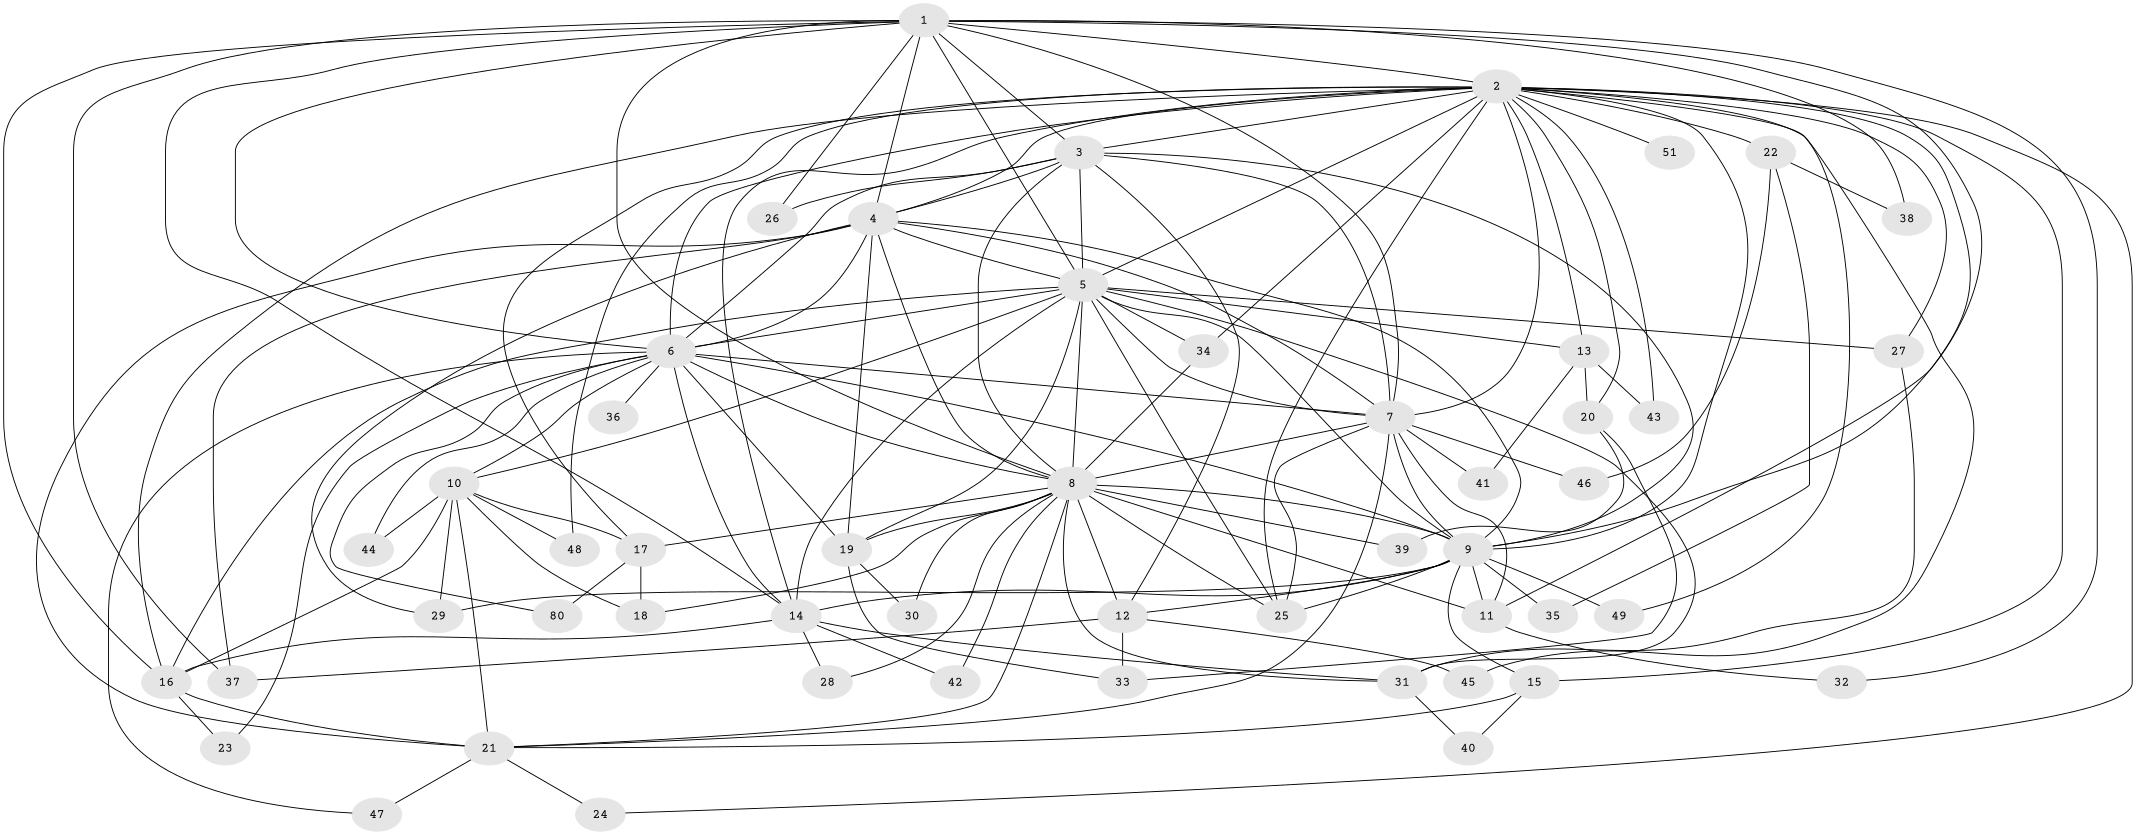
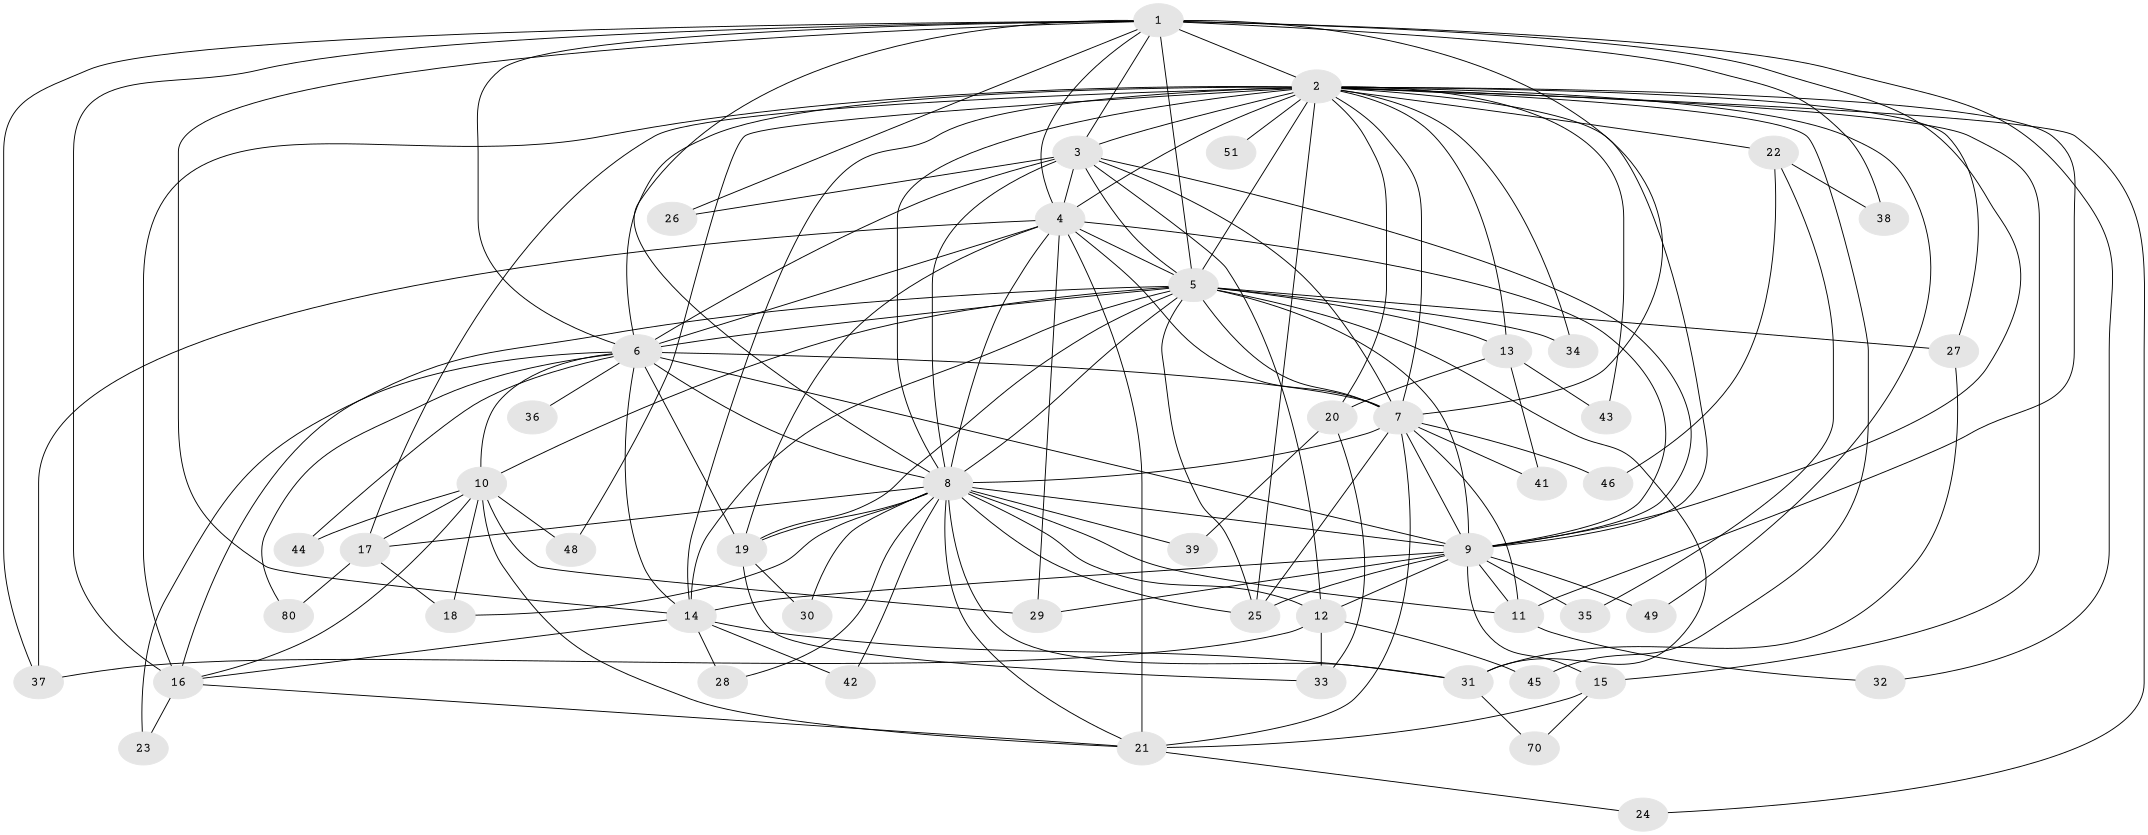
edge "34" -- "8": now "2" -- "8"
node "40": label "40" -> "70"
node "47": removed
